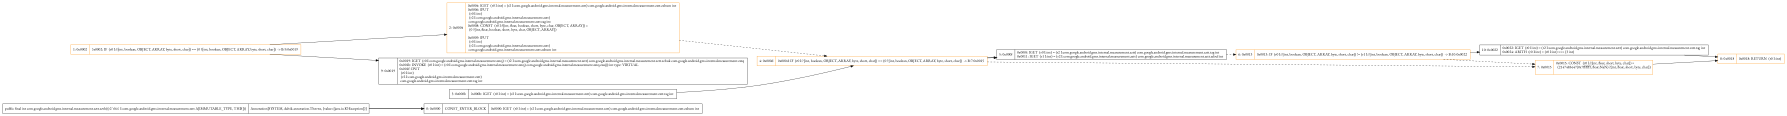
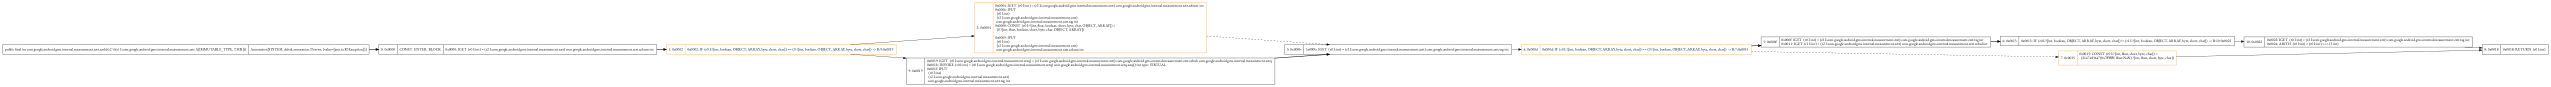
edge "2: 0x0004" -> "4: 0x000d": now "2: 0x0004" -> "3: 0x000b"
edge "0: 0x0000" -> "1: 0x0002": added
edge "5: 0x000f" -> "6: 0x0013": style dashed -> bold
node "6: 0x0013": color darkorange -> black
edge "9: 0x0019" -> "3: 0x000b": added
node "8: 0x0018": color darkorange -> black
edge "6: 0x0013" -> "7: 0x0015": removed
